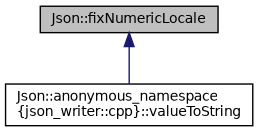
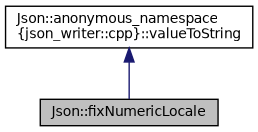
edge "Json::anonymous_namespace {json_writer::cpp}::valueToString" -> "Json::fixNumericLocale": reversed
